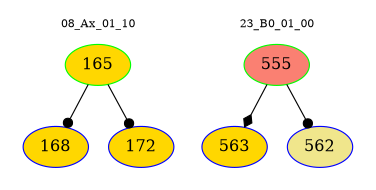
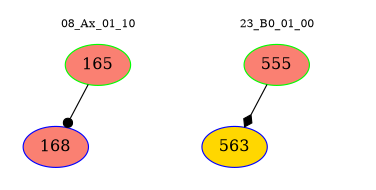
node "165": fillcolor gold -> salmon
node "168": fillcolor gold -> salmon
node "172": removed
node "562": removed
